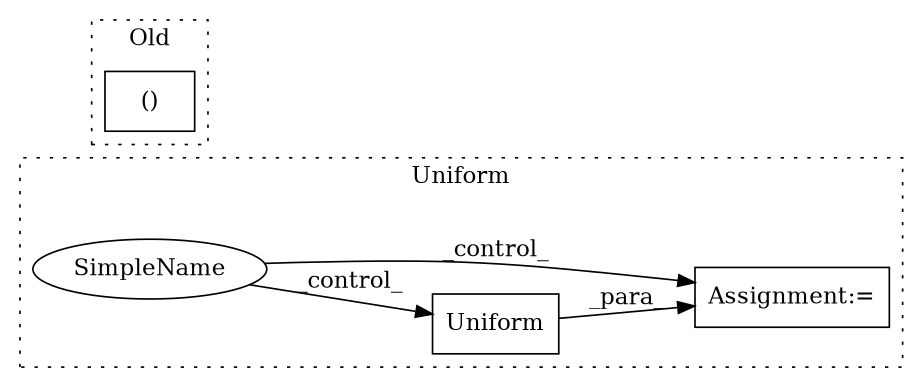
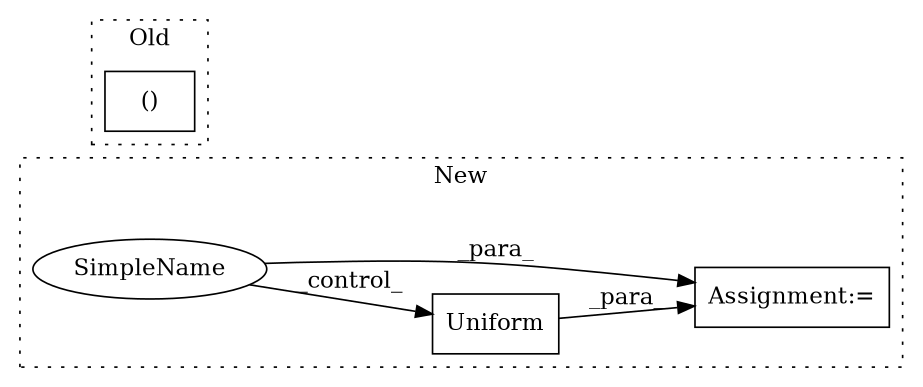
cluster "Uniform": label "Uniform" -> "New"
edge "SimpleName" -> "Assignment:=": label "_control_" -> "_para_"
